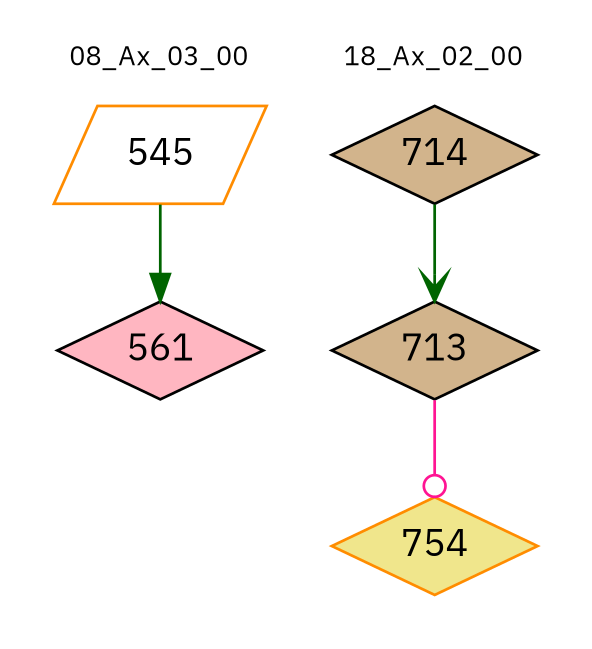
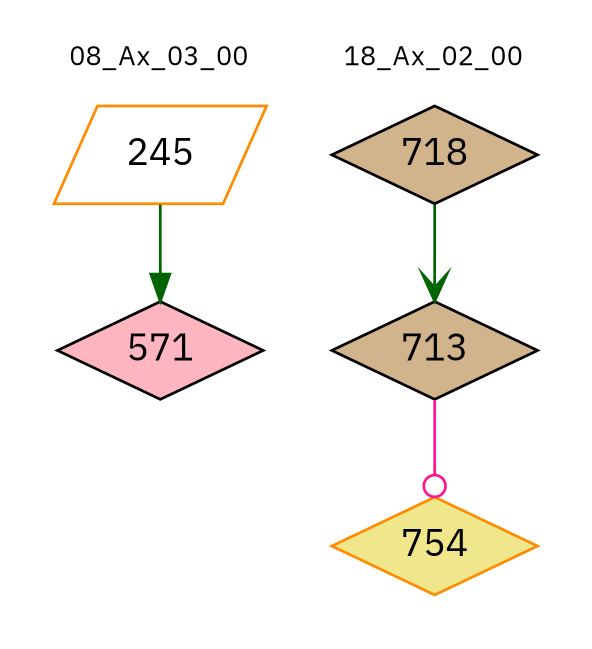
node "545": label "545" -> "245"
node "714": label "714" -> "718"
node "561": label "561" -> "571"
